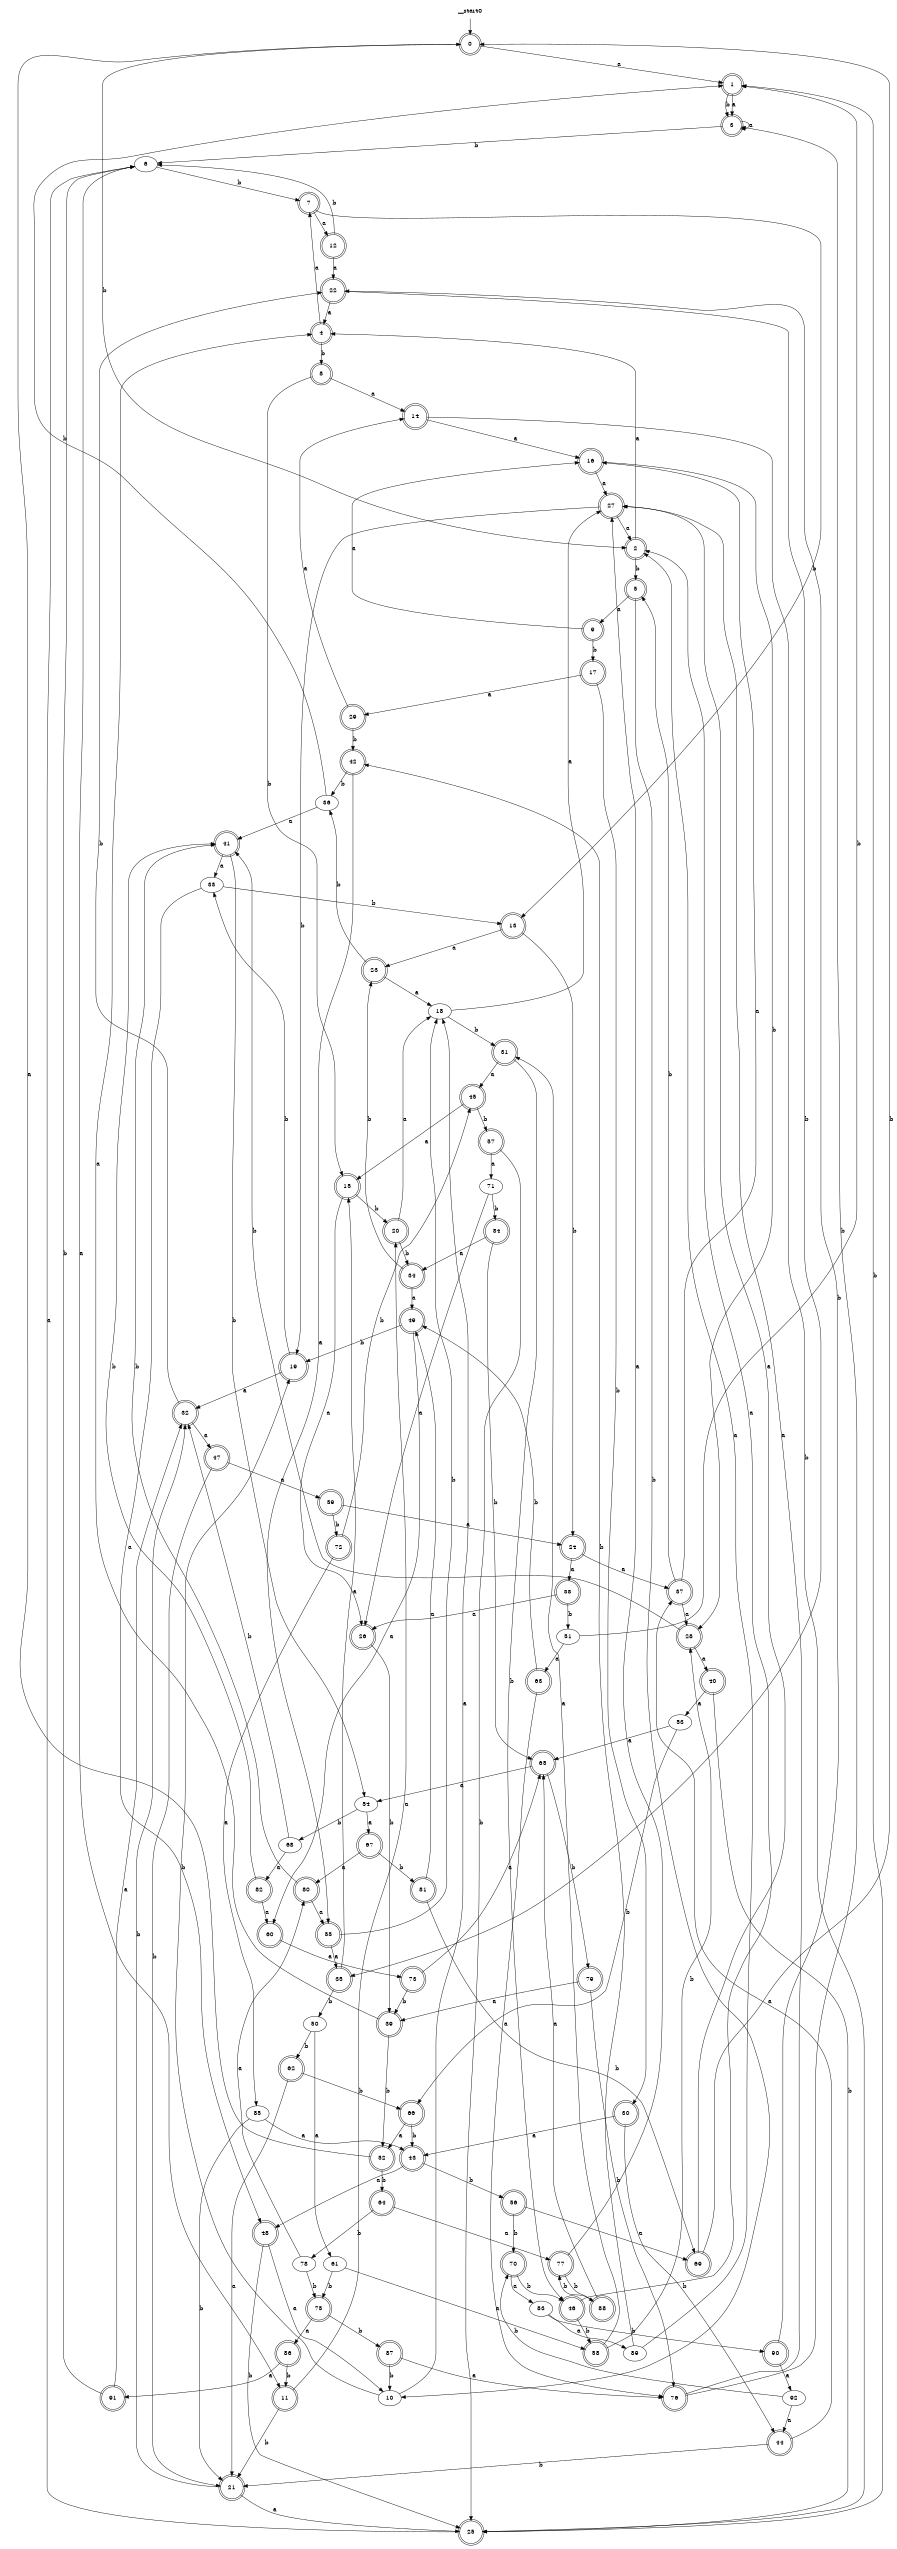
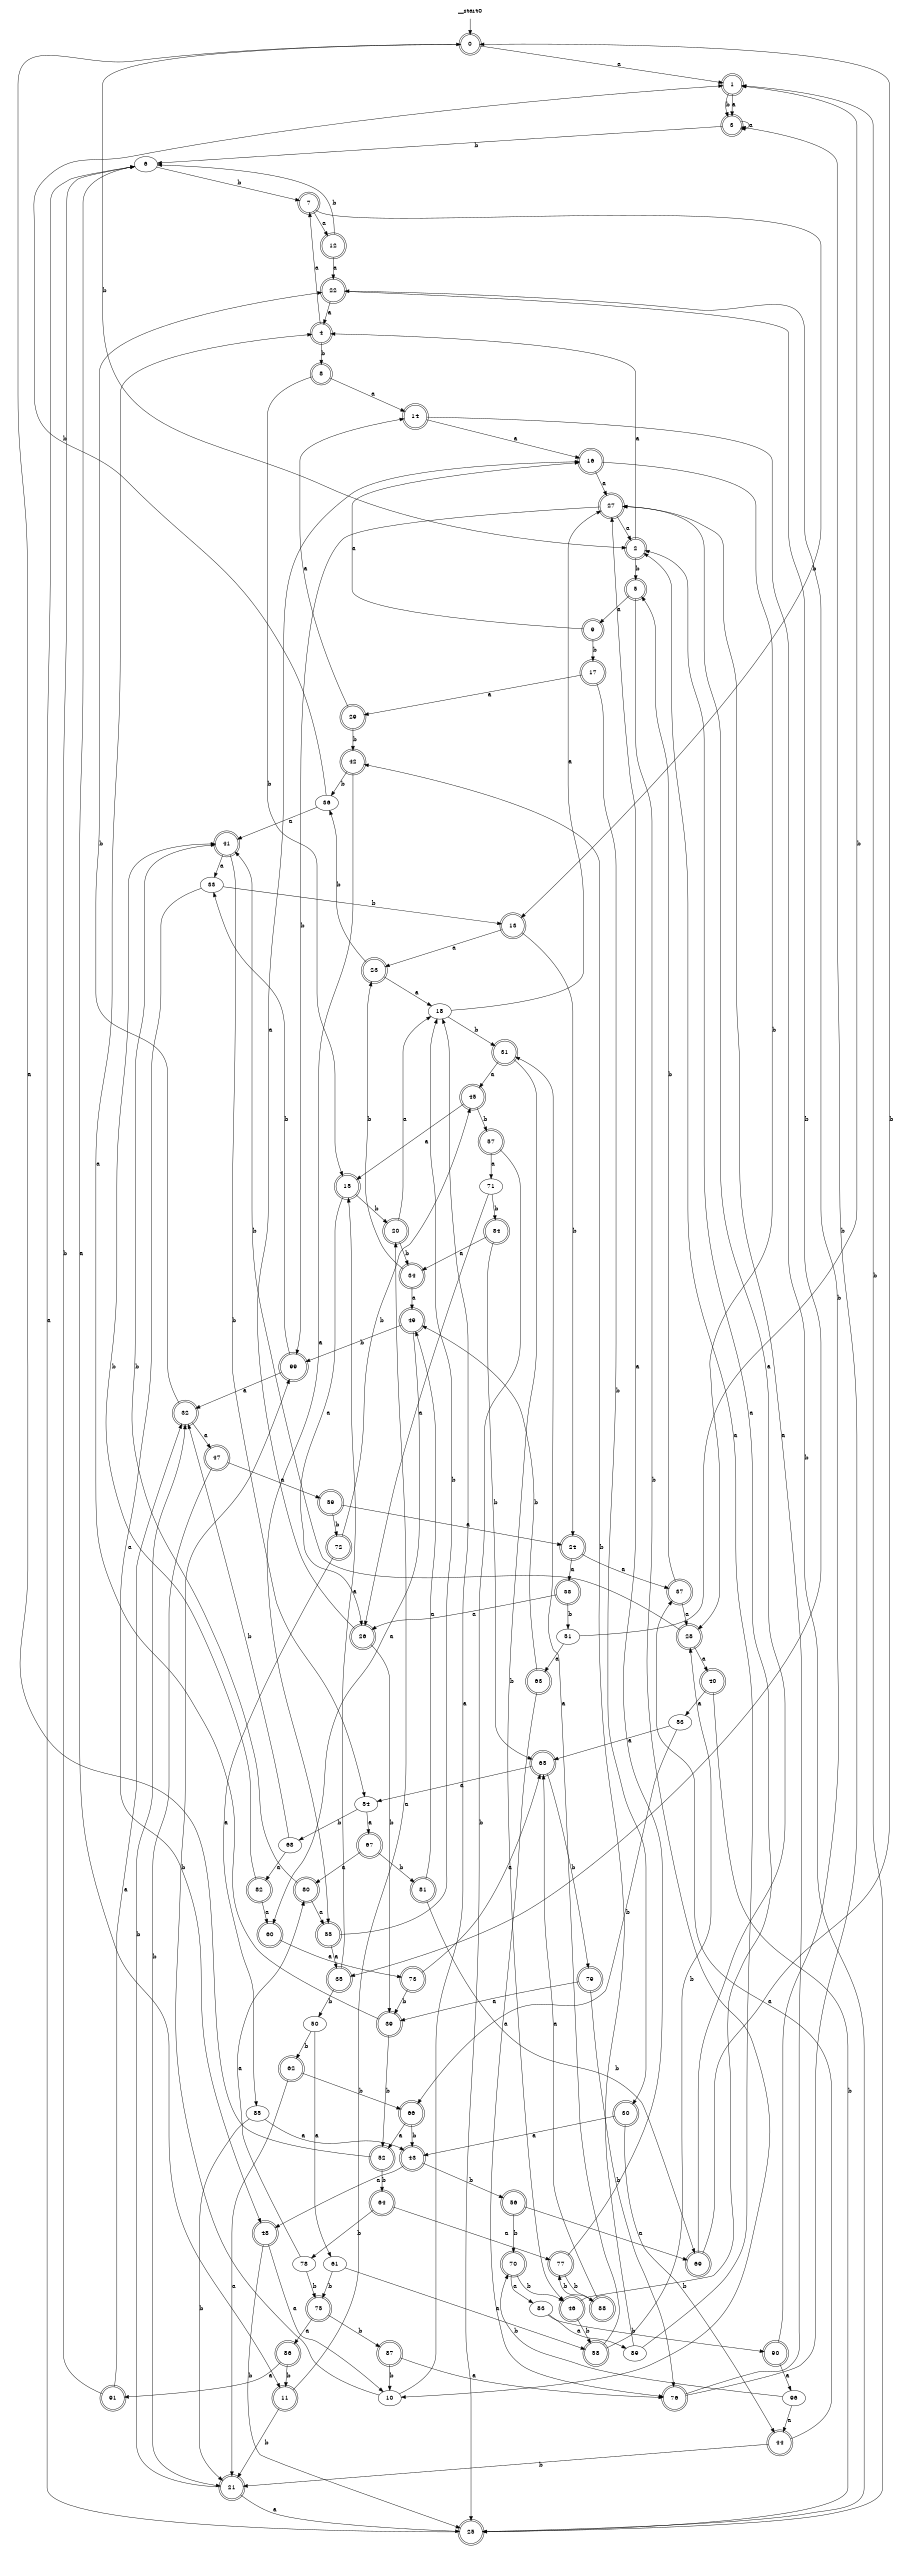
edge "37" -> "16": now "26" -> "16"
node "19": label "19" -> "99"
node "92": label "92" -> "96"
